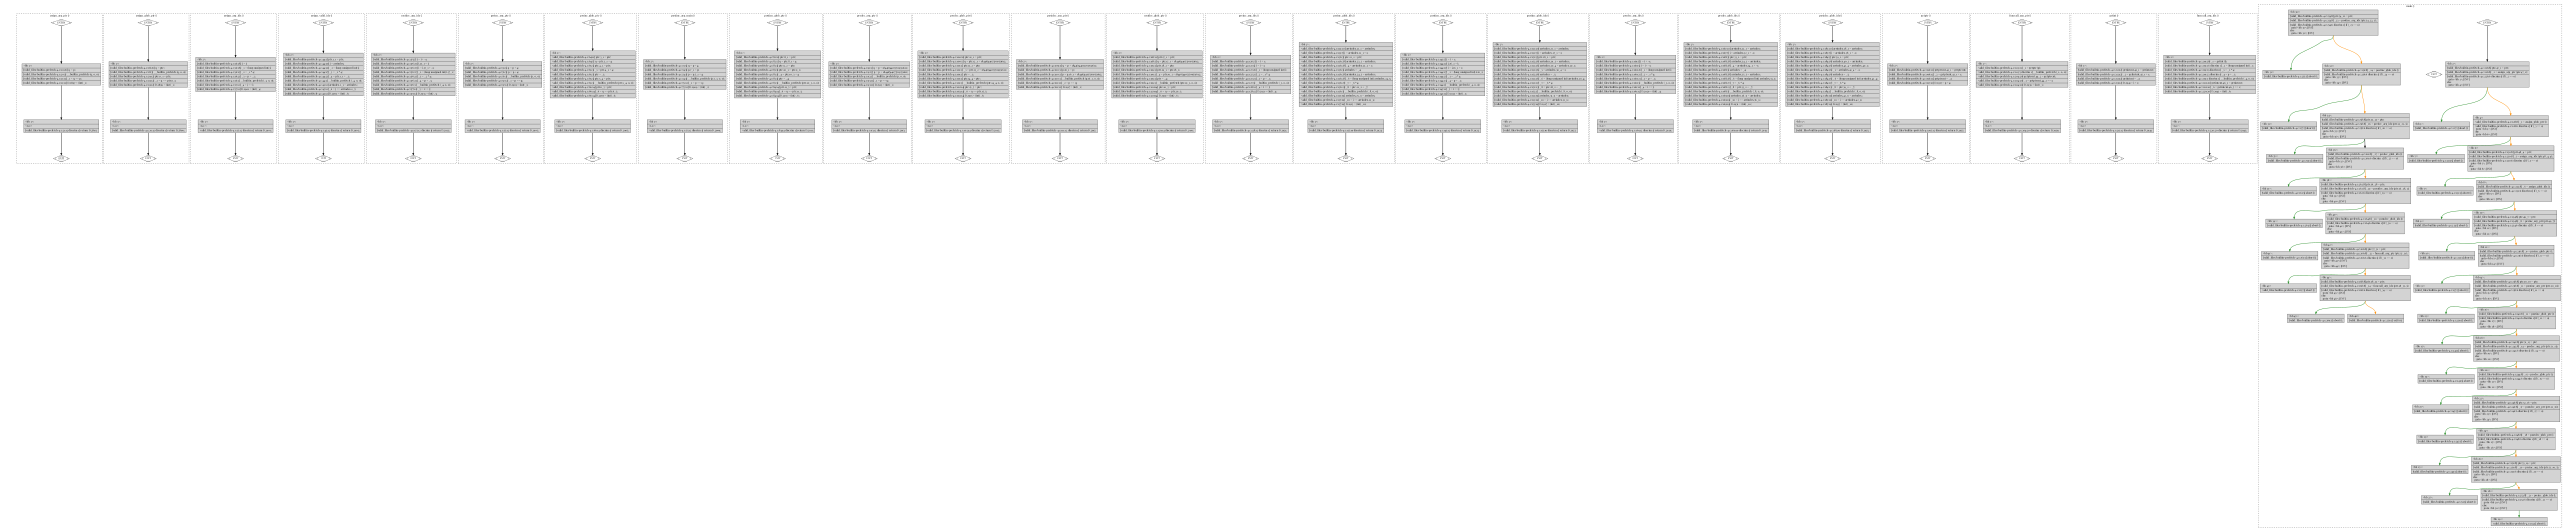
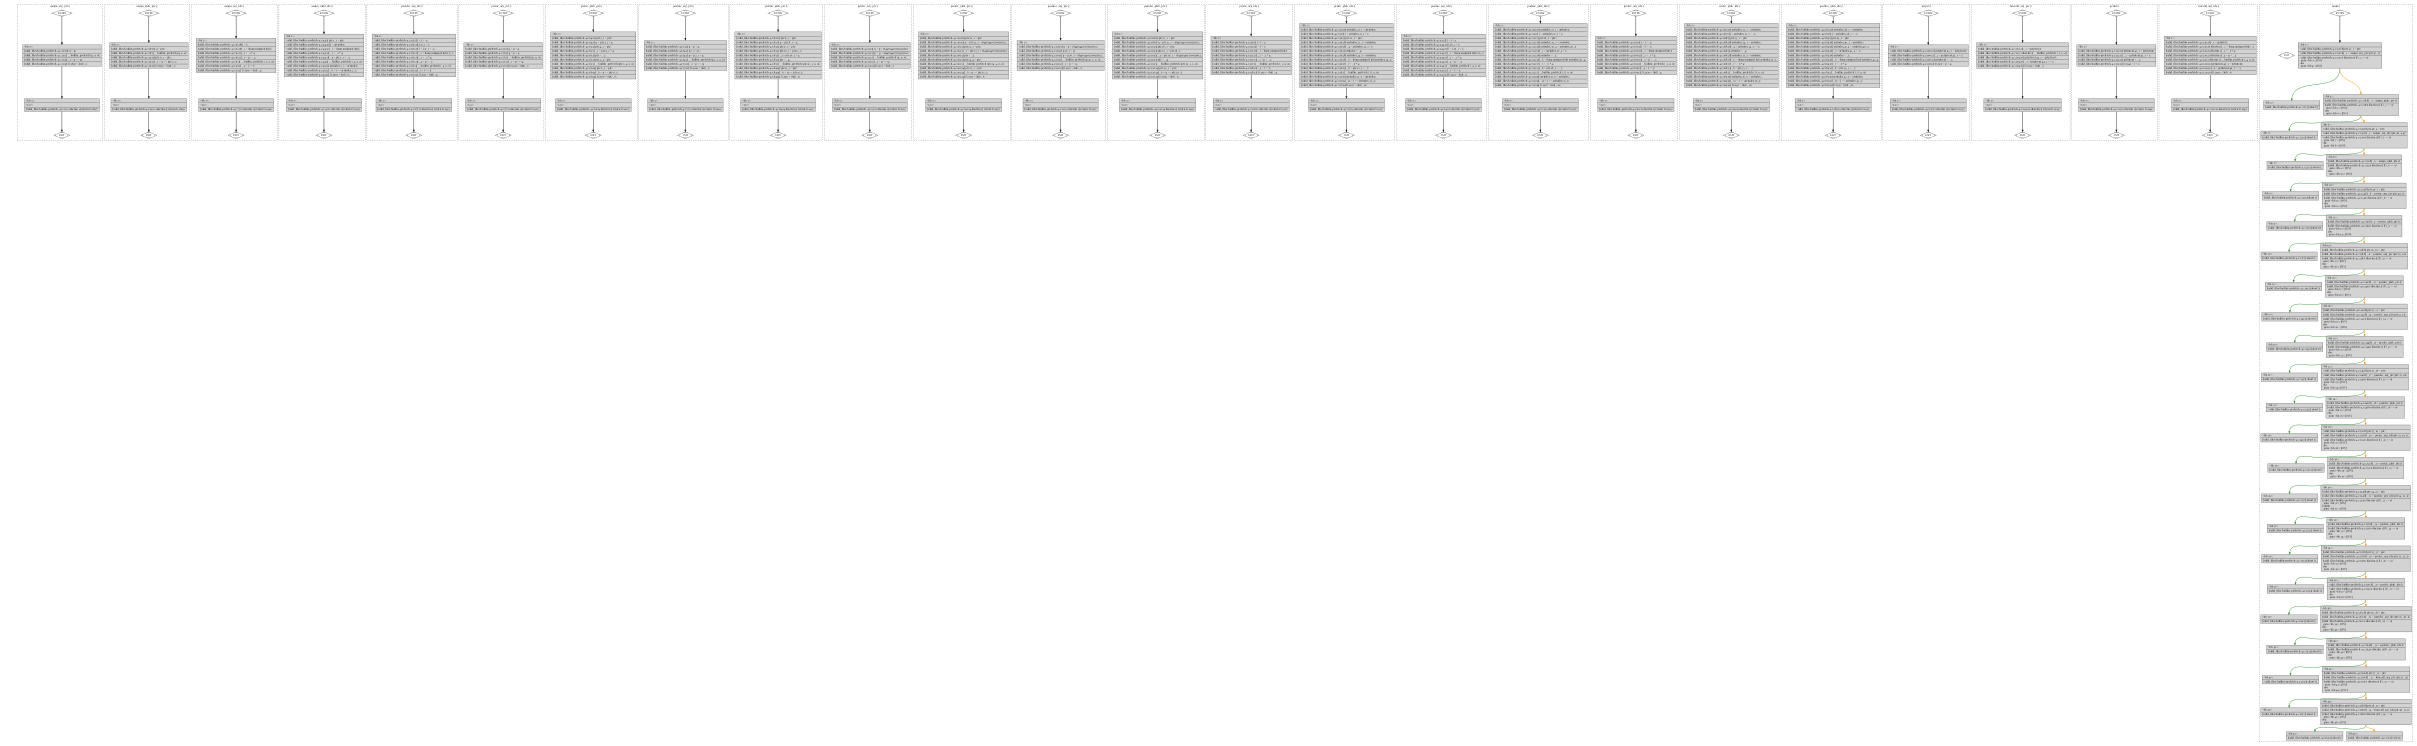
cluster "postinc_arg_main ()": label "postinc_arg_main ()" -> "postinc_arg_ptr ()"
node "<bb 30>:": text "else" -> "builtin"
edge "<bb 34>:" -> "<bb 36>:": color black -> darkorange
edge "<bb 28>:" -> "<bb 30>:": added
